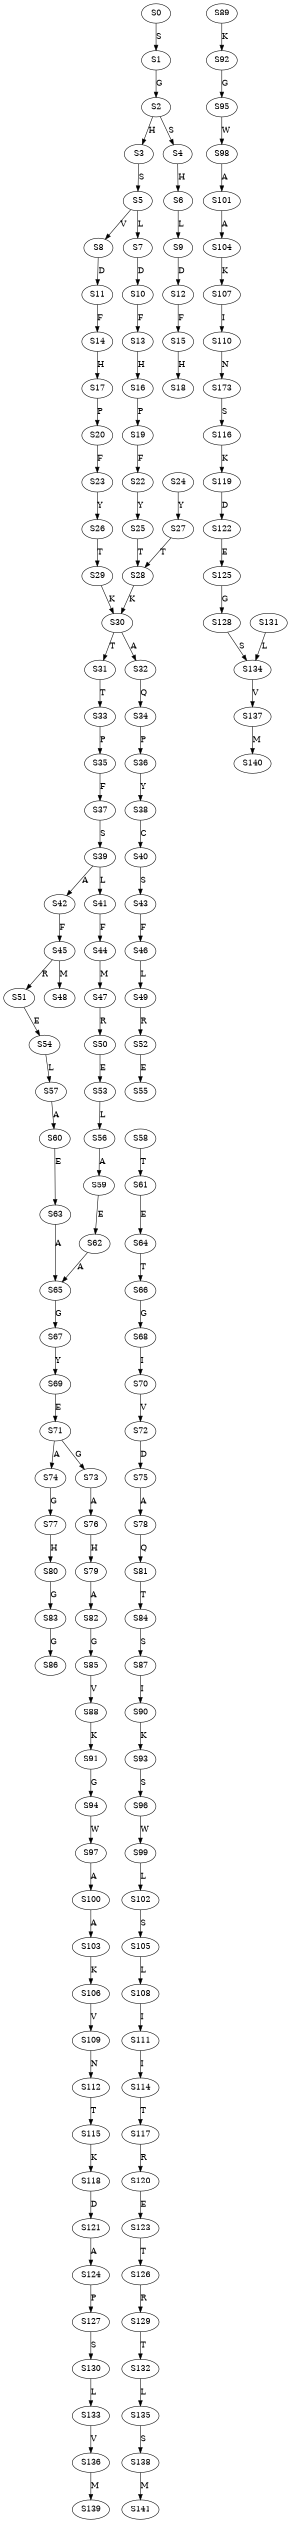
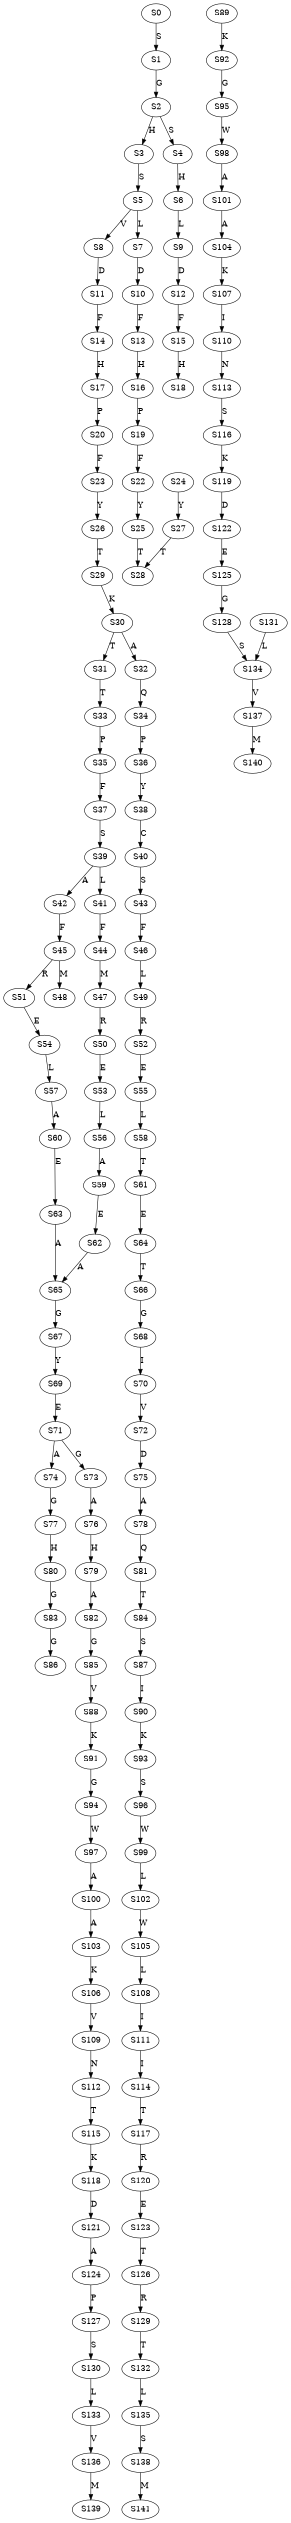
node "S173": label "S173" -> "S113"
edge "S28" -> "S30": removed, label "K"
edge "S55" -> "S58": added, label "L"
edge "S102" -> "S105": label "S" -> "W"
